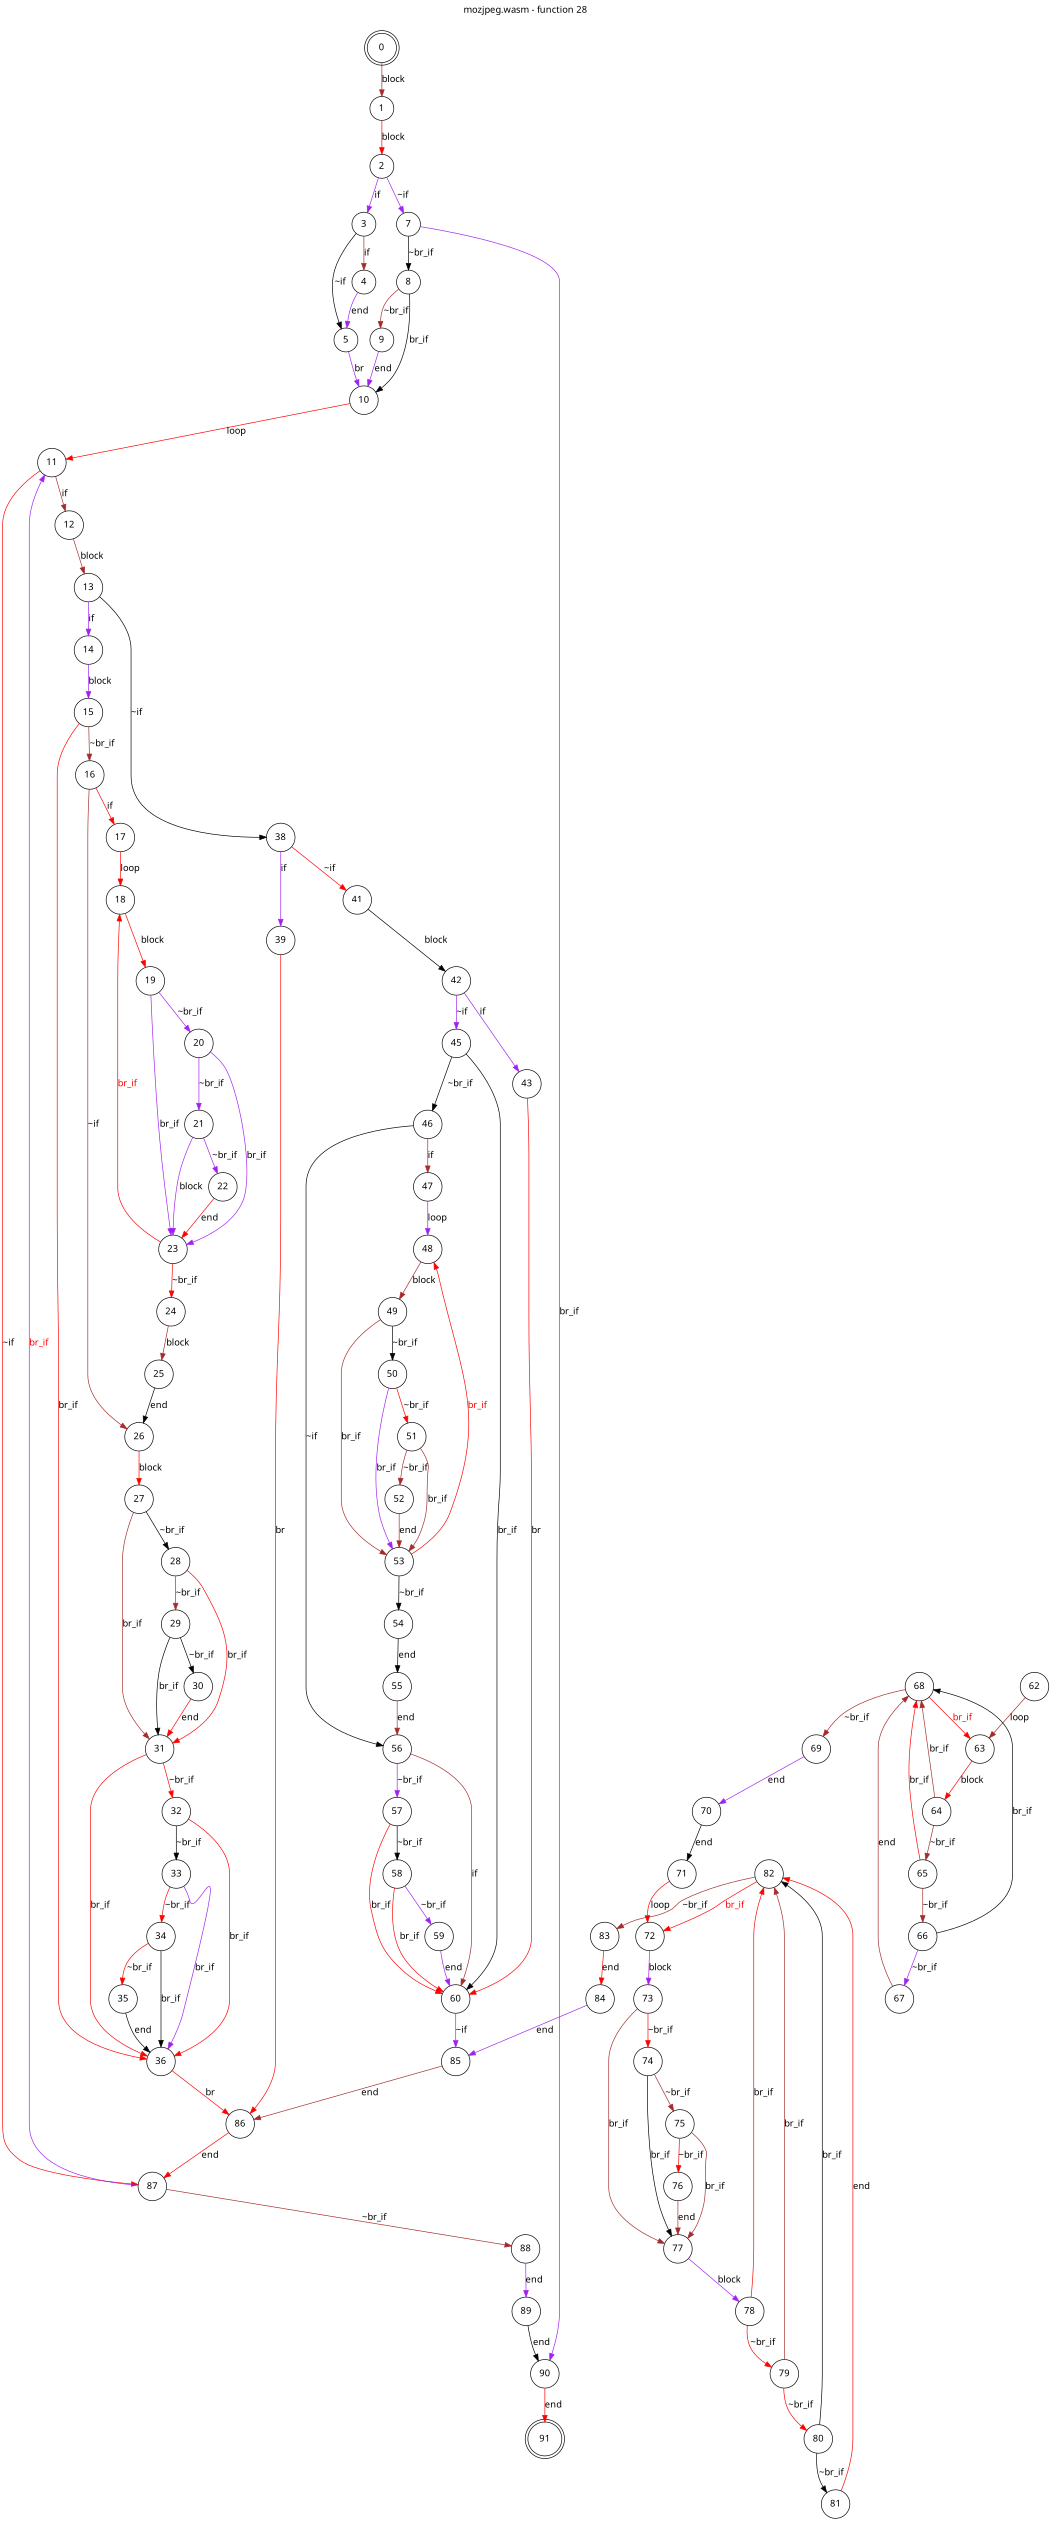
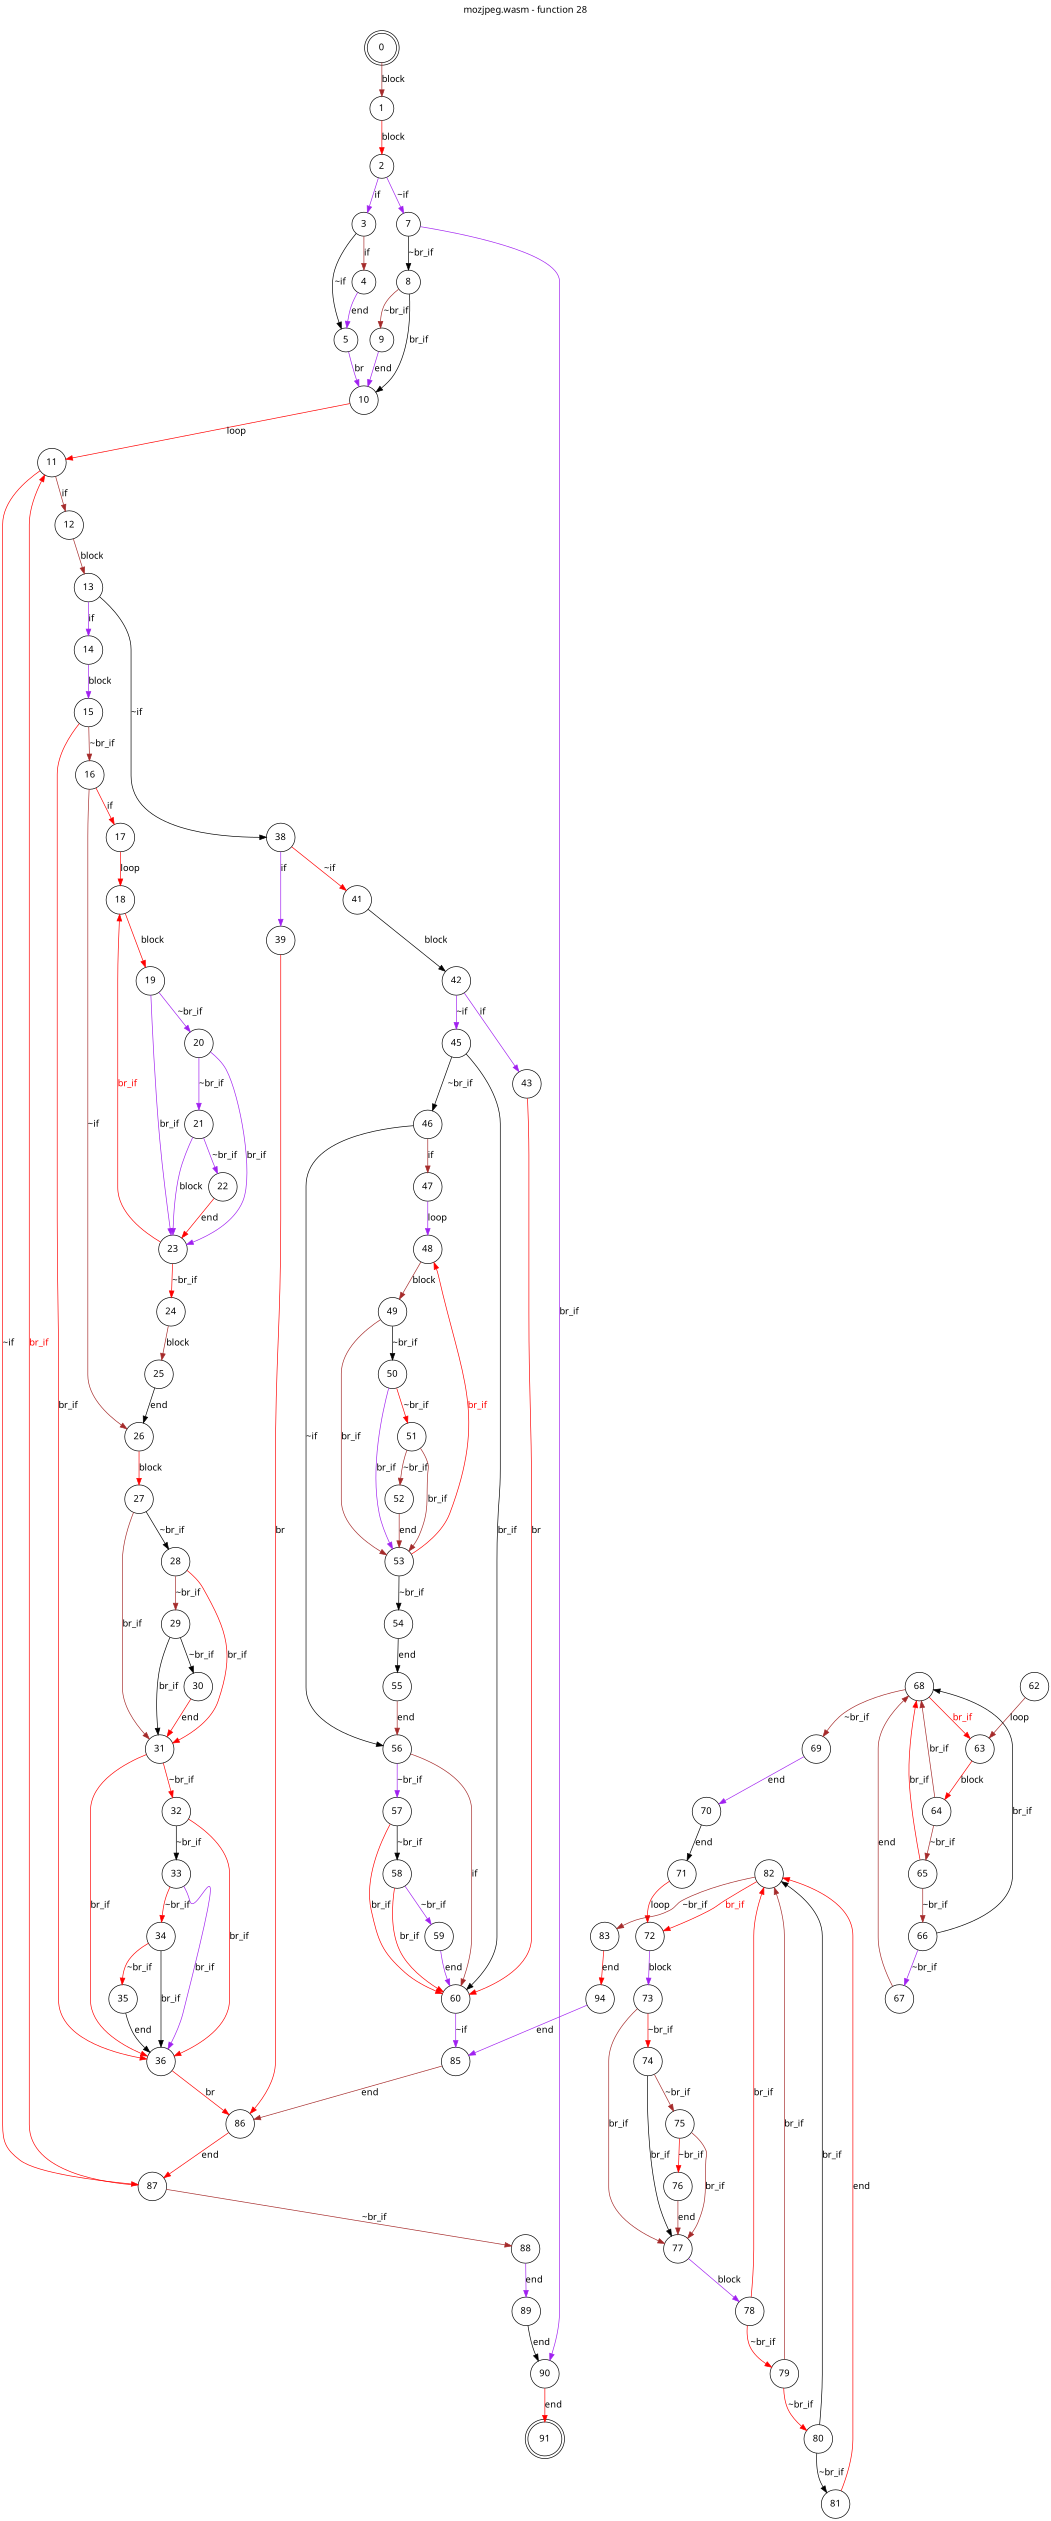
edge "87" -> "11": color purple -> red
node "84": label "84" -> "94"
